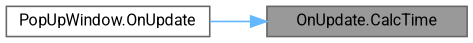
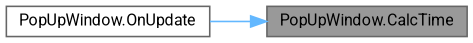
node "OnUpdate.CalcTime": label "OnUpdate.CalcTime" -> "PopUpWindow.CalcTime"
